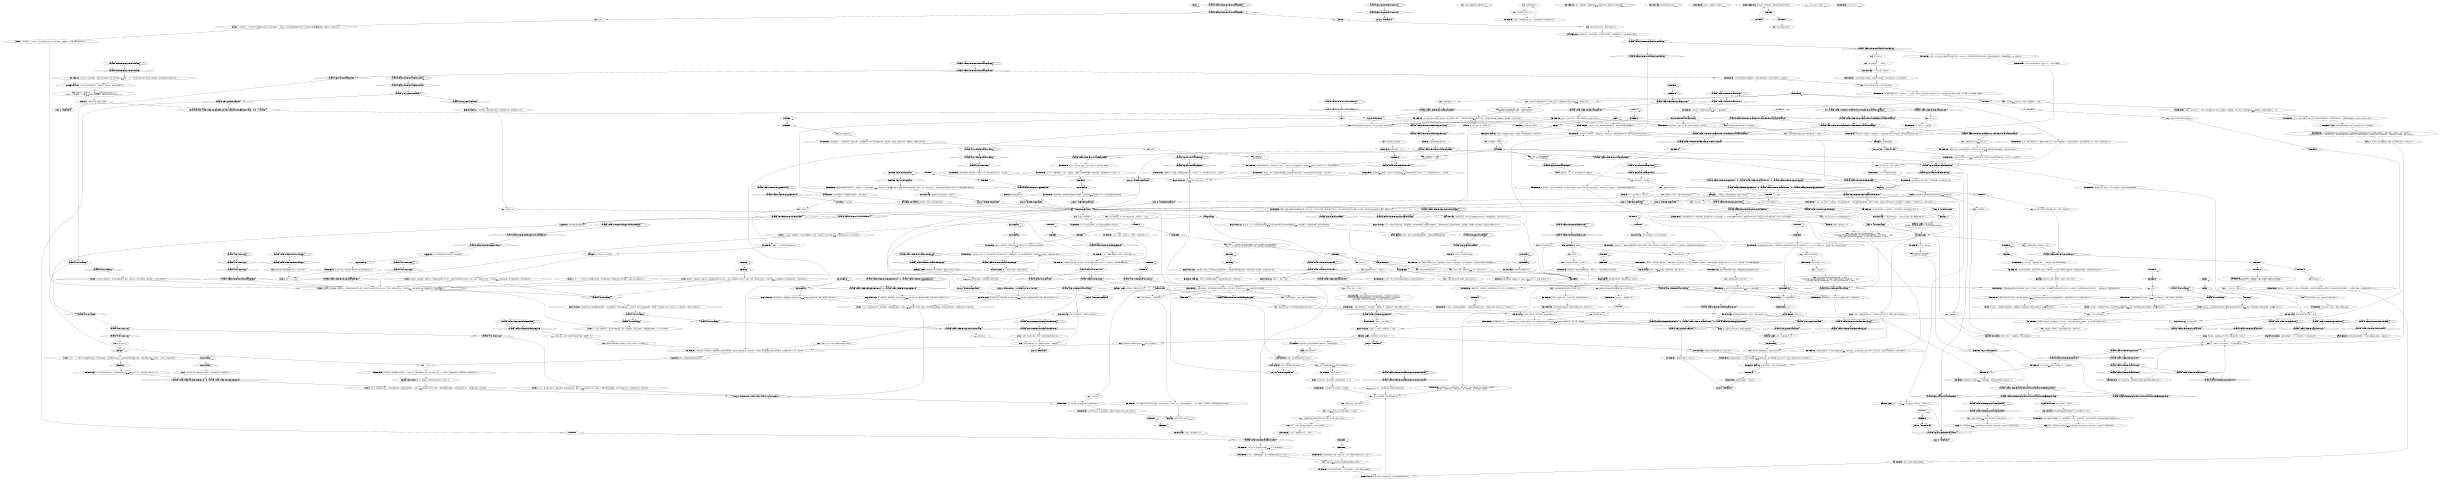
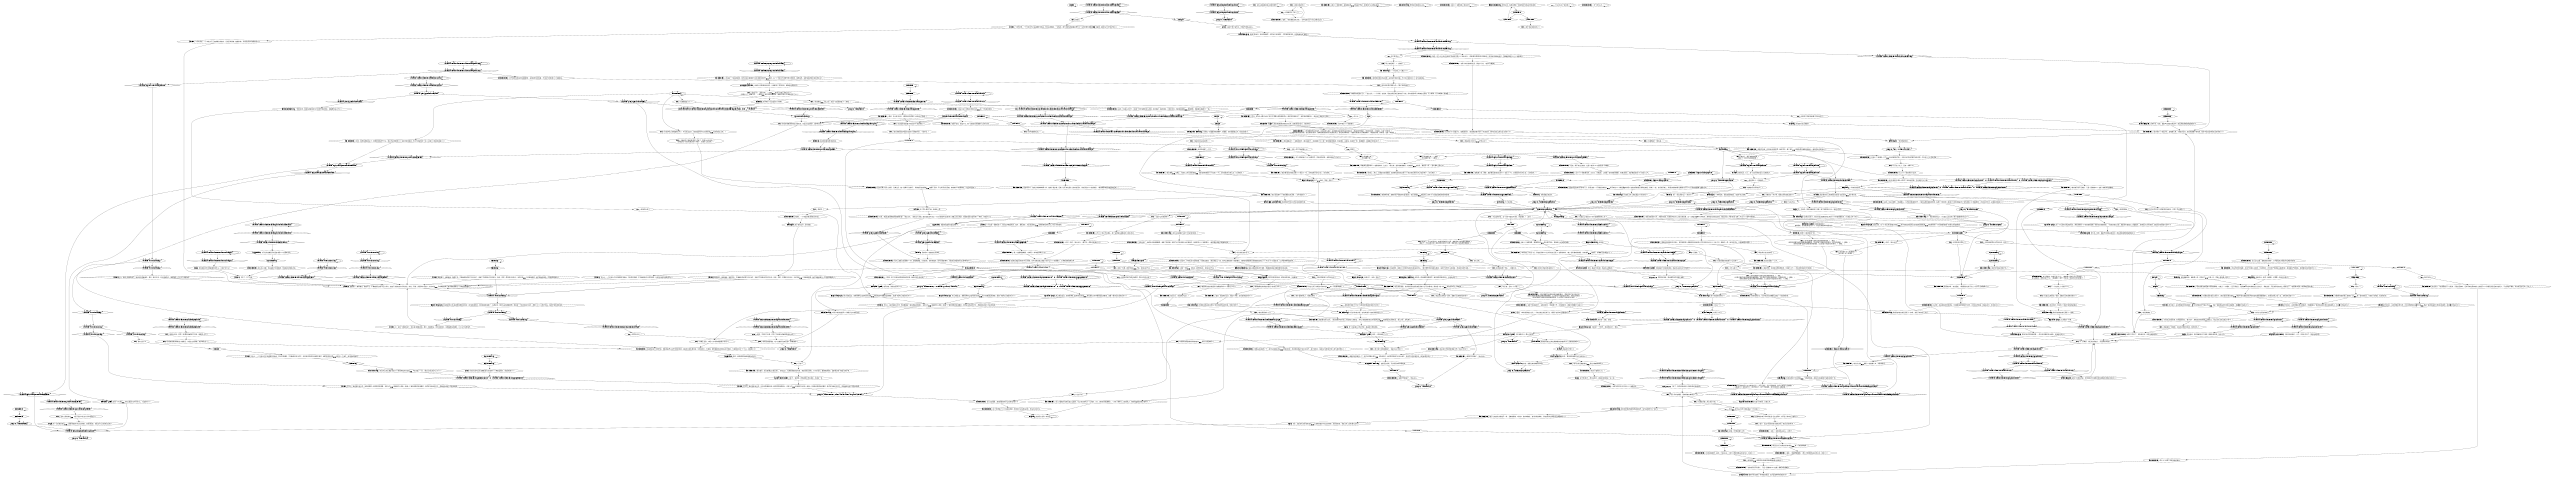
node "Empathy: 她。": removed
